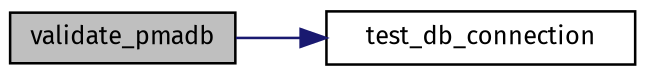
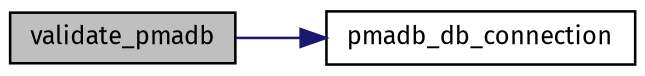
node "test_db_connection": label "test_db_connection" -> "pmadb_db_connection"
